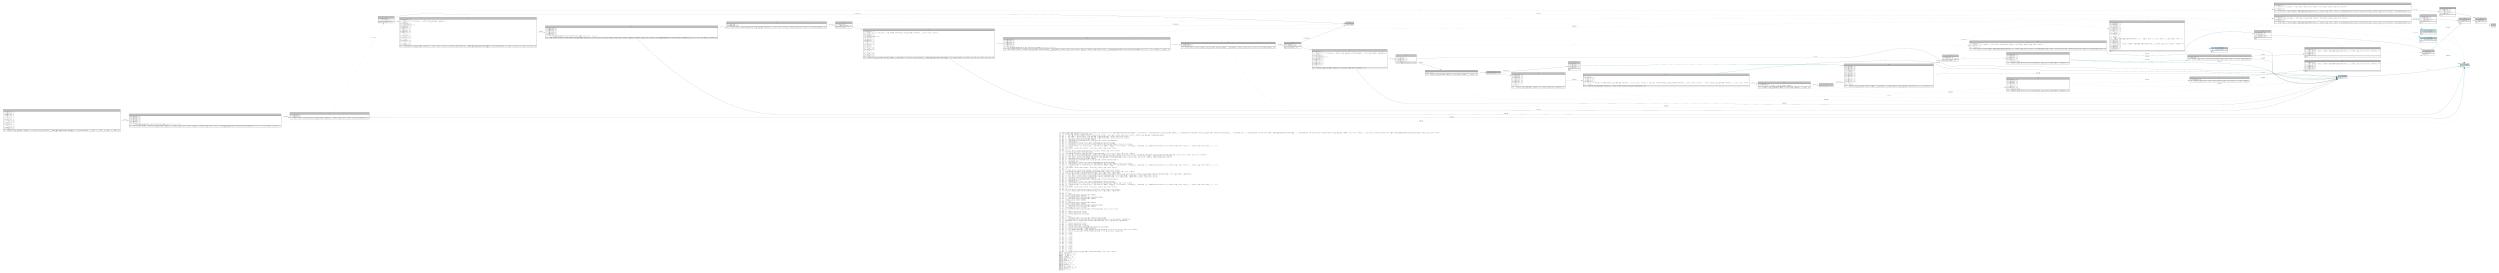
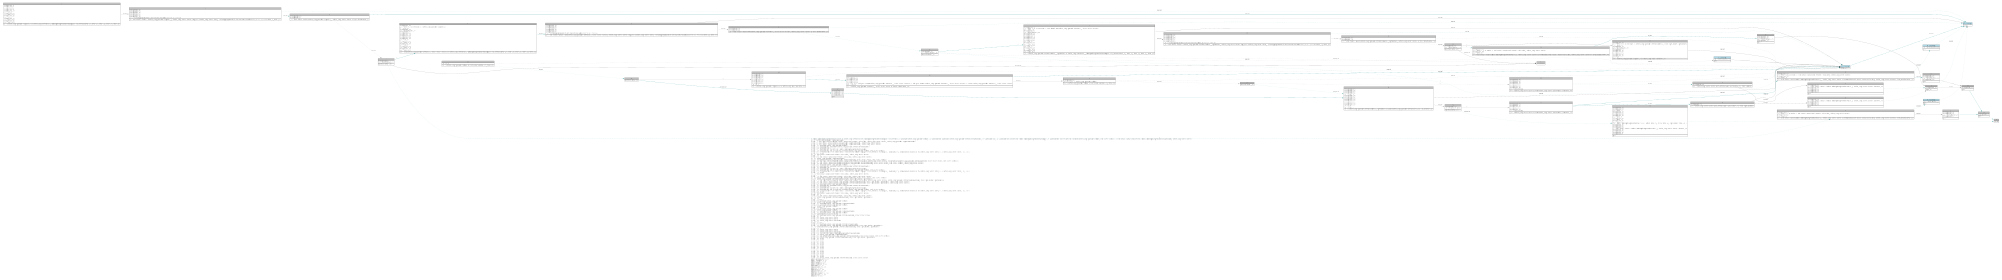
node "20": removed
